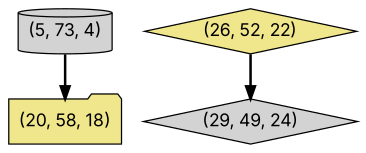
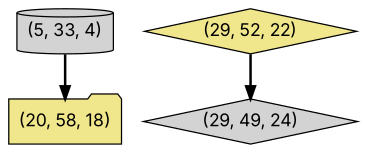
node "(5, 73, 4)": label "(5, 73, 4)" -> "(5, 33, 4)"
node "(26, 52, 22)": label "(26, 52, 22)" -> "(29, 52, 22)"
